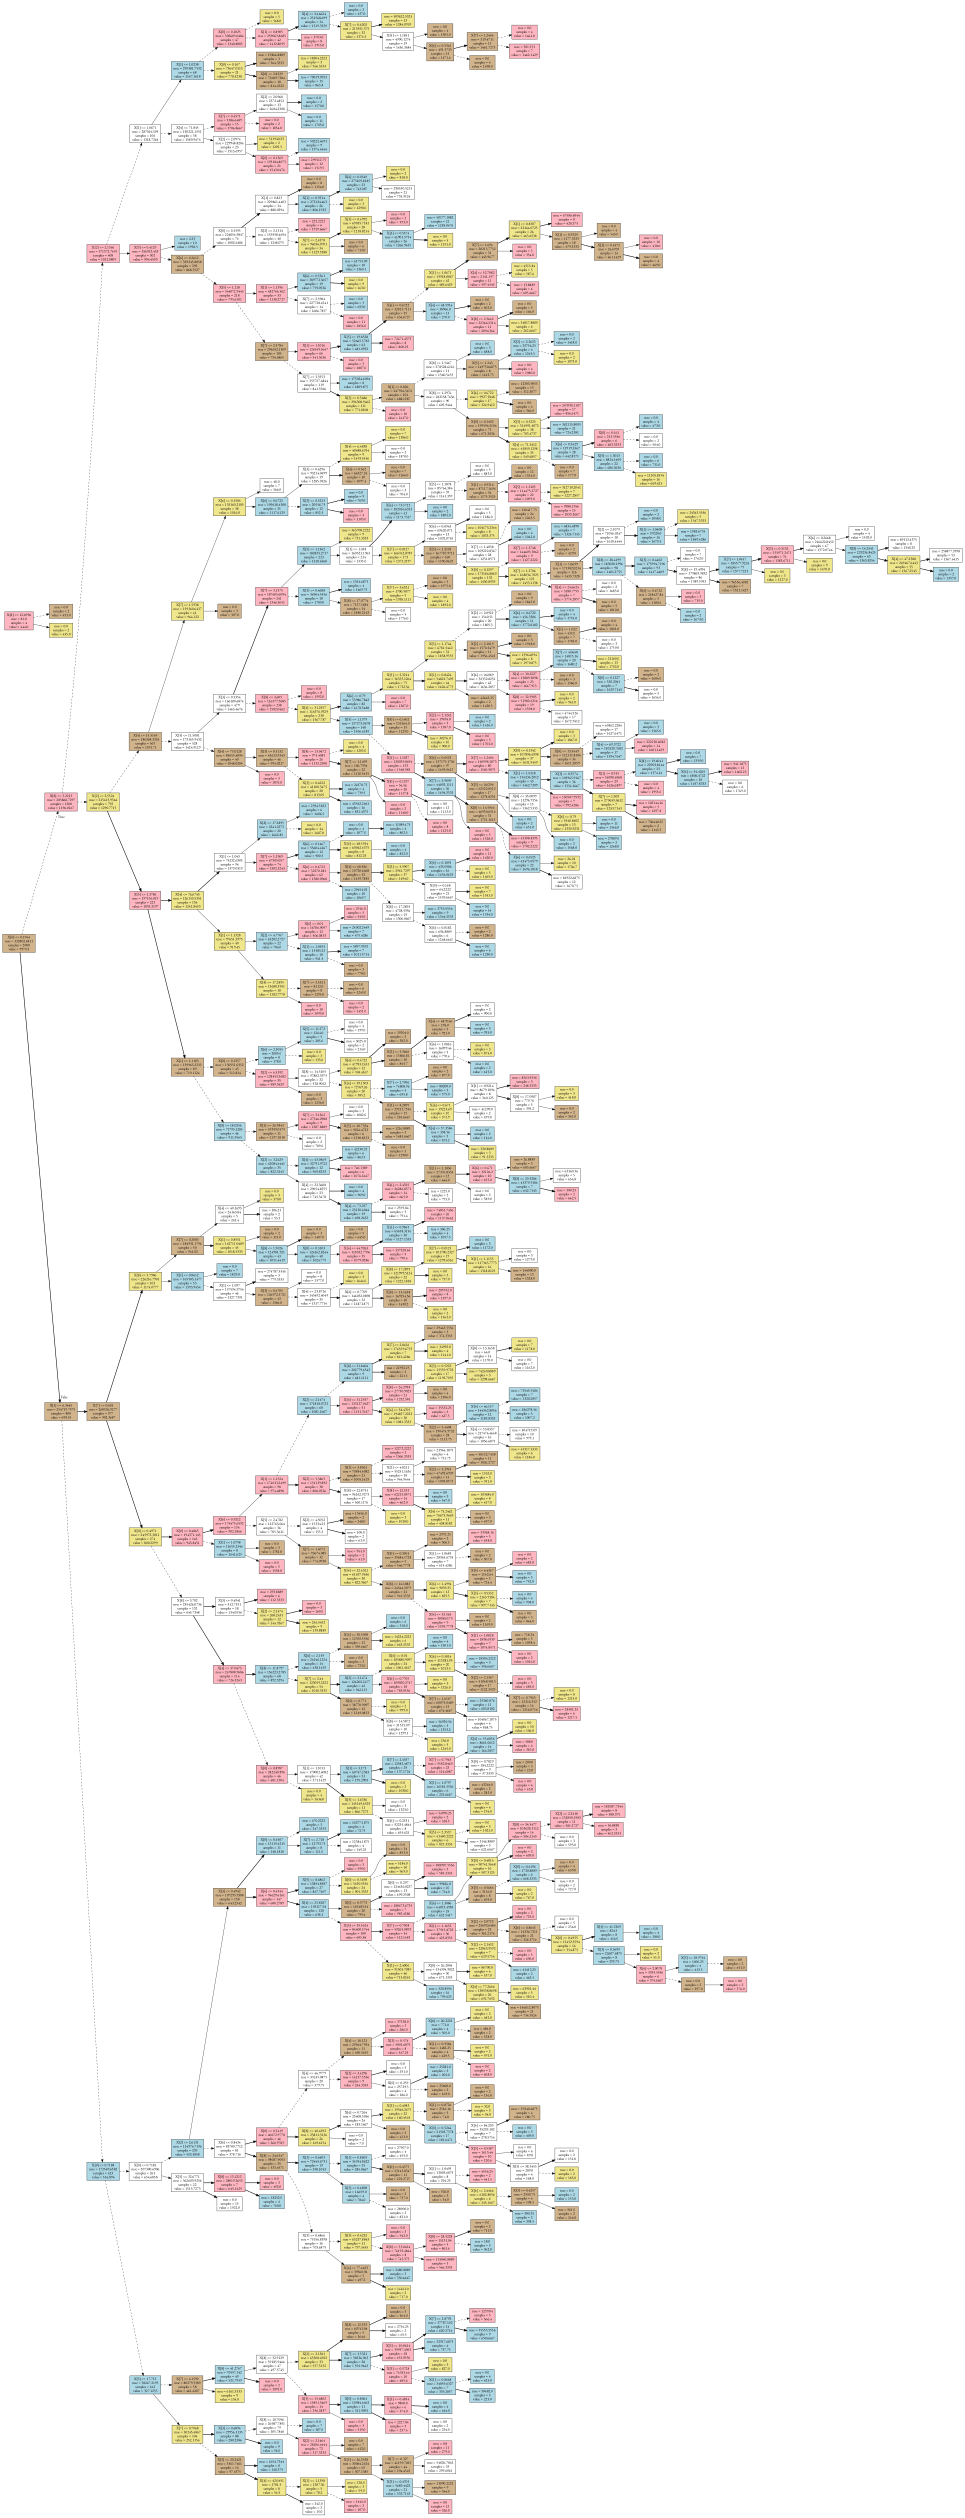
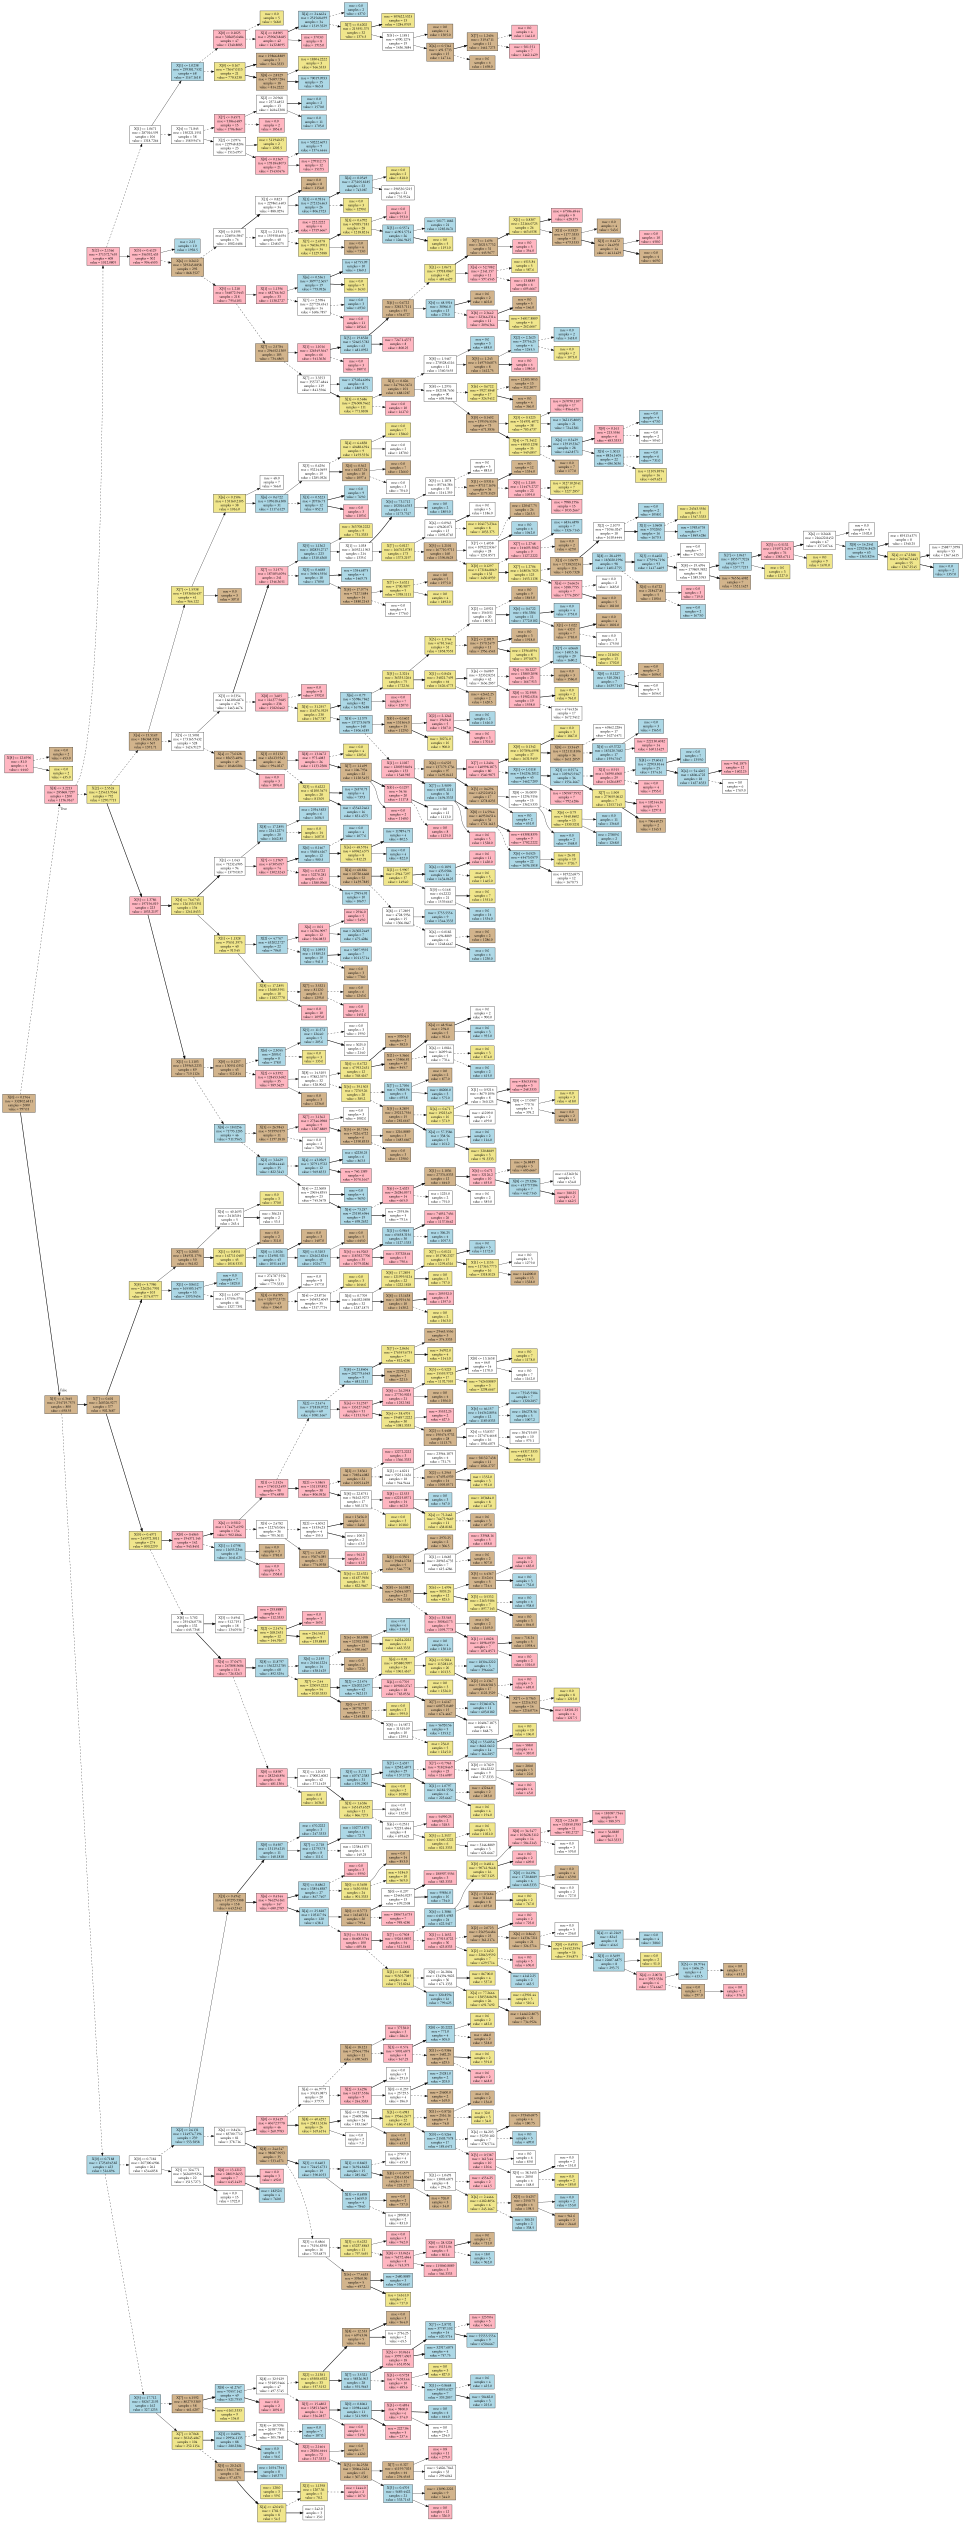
edge "mse = 0.0 samples = 4 value = 1077.0" -> "mse = 119894.75 samples = 4 value = 802.5": now "X[4] <= 48.5914 mse = 60042.4375 samples = 8 value = 812.25" -> "mse = 119894.75 samples = 4 value = 802.5"
edge "X[1] <= 1.1398 mse = 1207.36 samples = 5 value = 78.2" -> "mse = 128.0 samples = 3 value = 59.0": reversed
